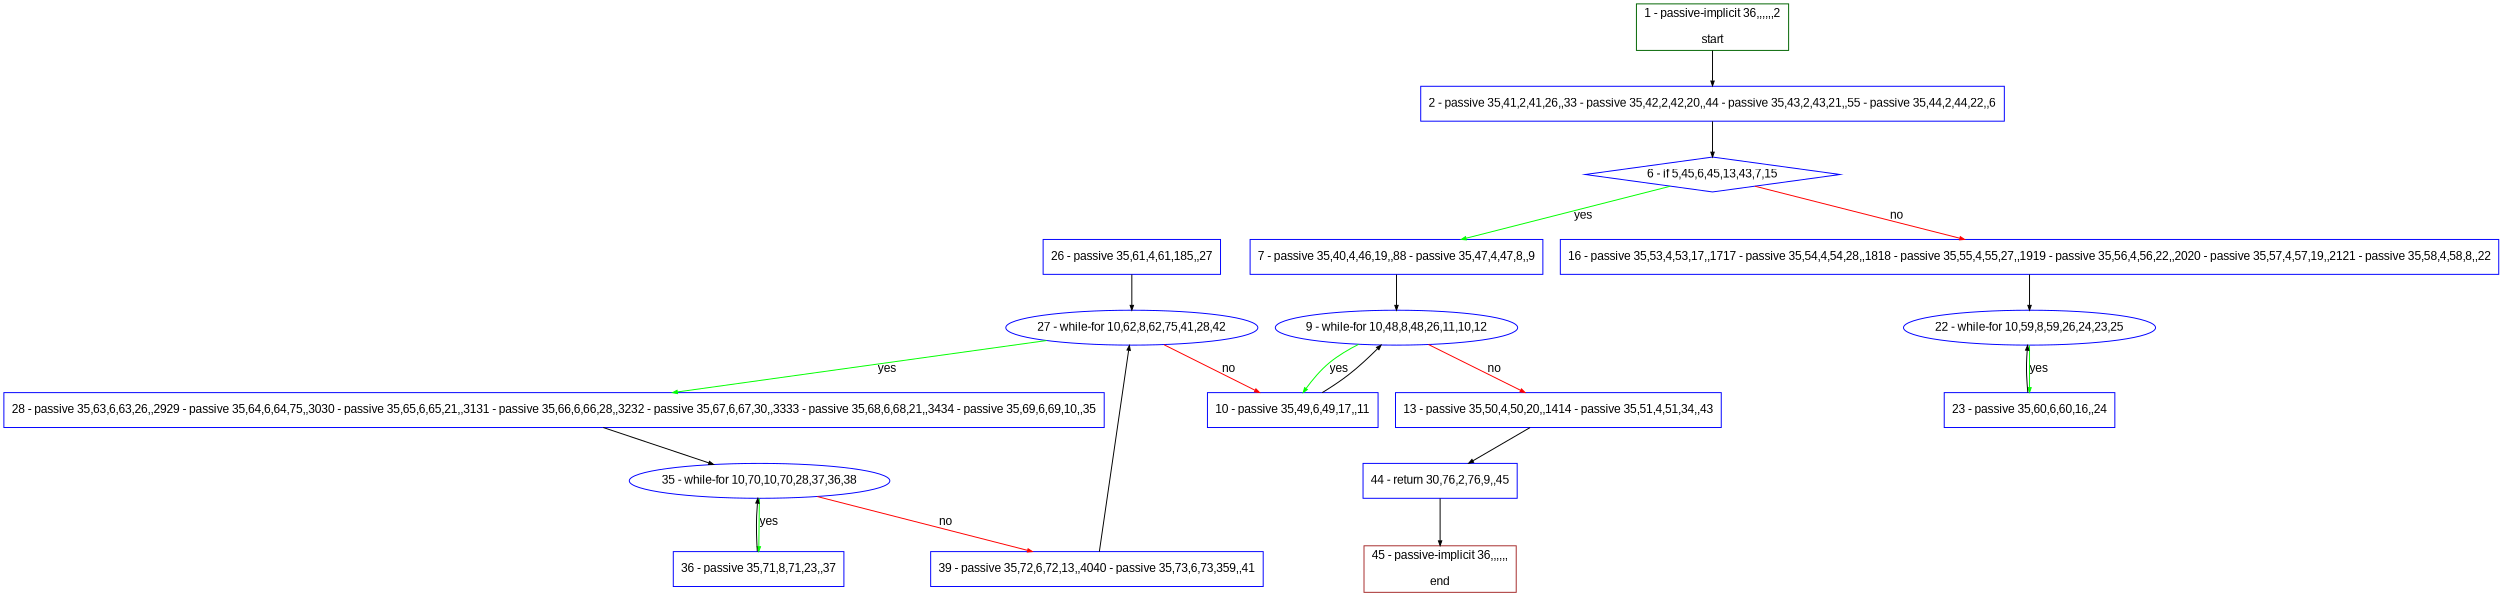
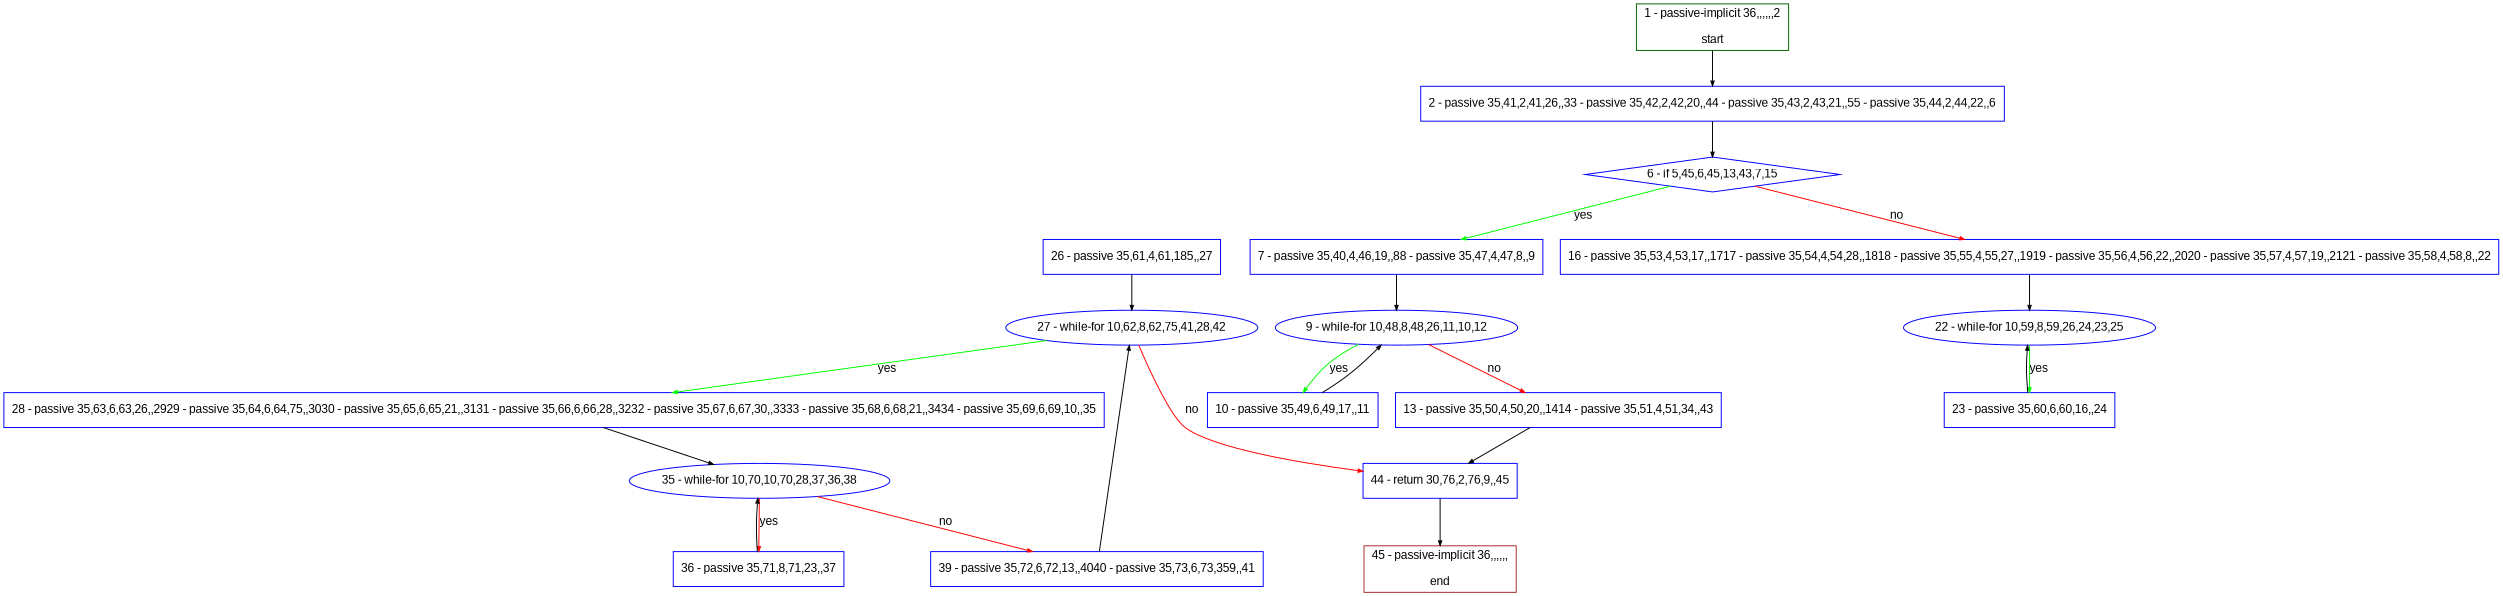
edge "27 - while-for 10,62,8,62,75,41,28,42" -> "10 - passive 35,49,6,49,17,,11": now "27 - while-for 10,62,8,62,75,41,28,42" -> "44 - return 30,76,2,76,9,,45"
edge "35 - while-for 10,70,10,70,28,37,36,38" -> "36 - passive 35,71,8,71,23,,37": color #00ff00 -> #ff0000
